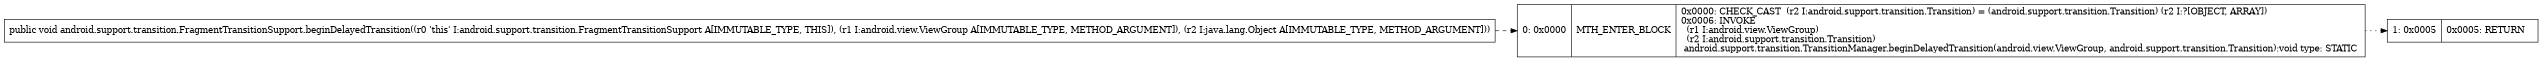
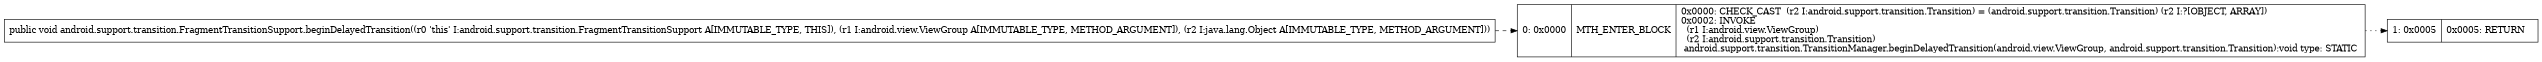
node "0: 0x0000": text "0x0006: INVOKE" -> "0x0002: INVOKE"
